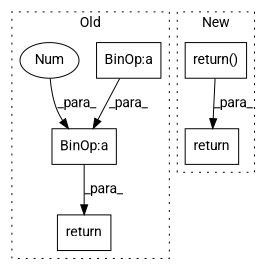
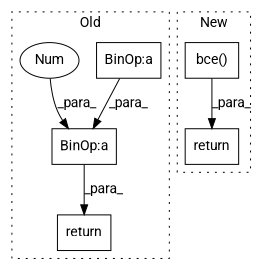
node "return()": label "return()" -> "bce()"
